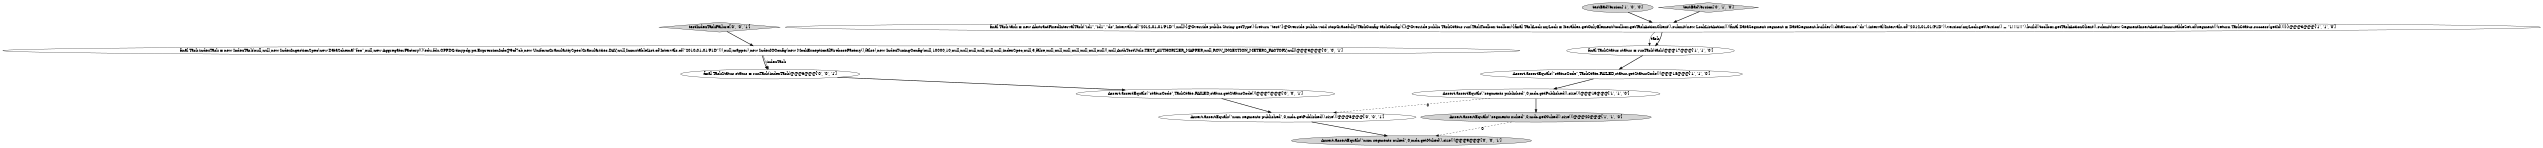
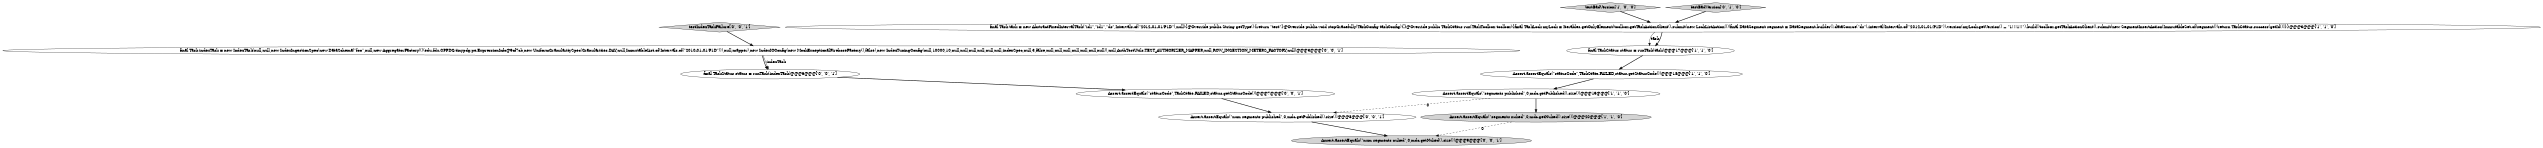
node "testBadVersion['1', '0', '0']": shape ellipse -> diamond
